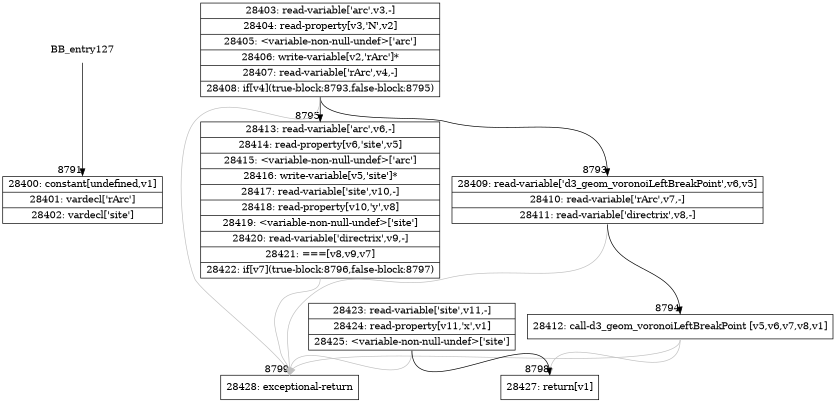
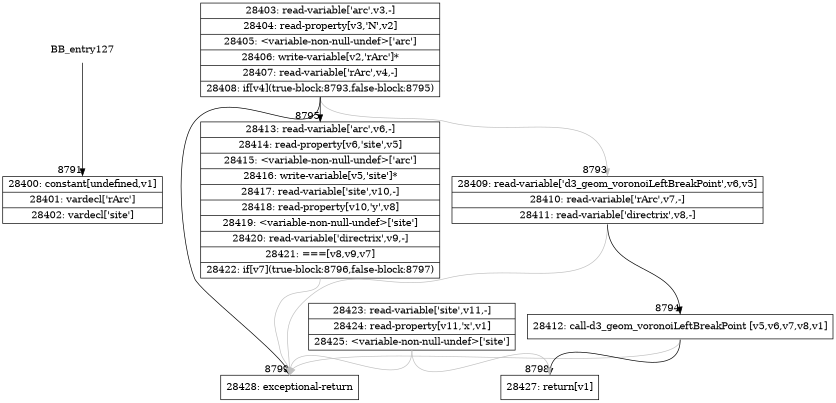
edge "28403: read-variable['arc',v3,-]" -> "28409: read-variable['d3_geom_voronoiLeftBreakPoint',v6,v5]": color black -> gray
edge "28403: read-variable['arc',v3,-]" -> "28428: exceptional-return": color gray -> black
edge "28412: call-d3_geom_voronoiLeftBreakPoint [v5,v6,v7,v8,v1]" -> "28427: return[v1]": color gray -> black
edge "28423: read-variable['site',v11,-]" -> "28427: return[v1]": color black -> gray
